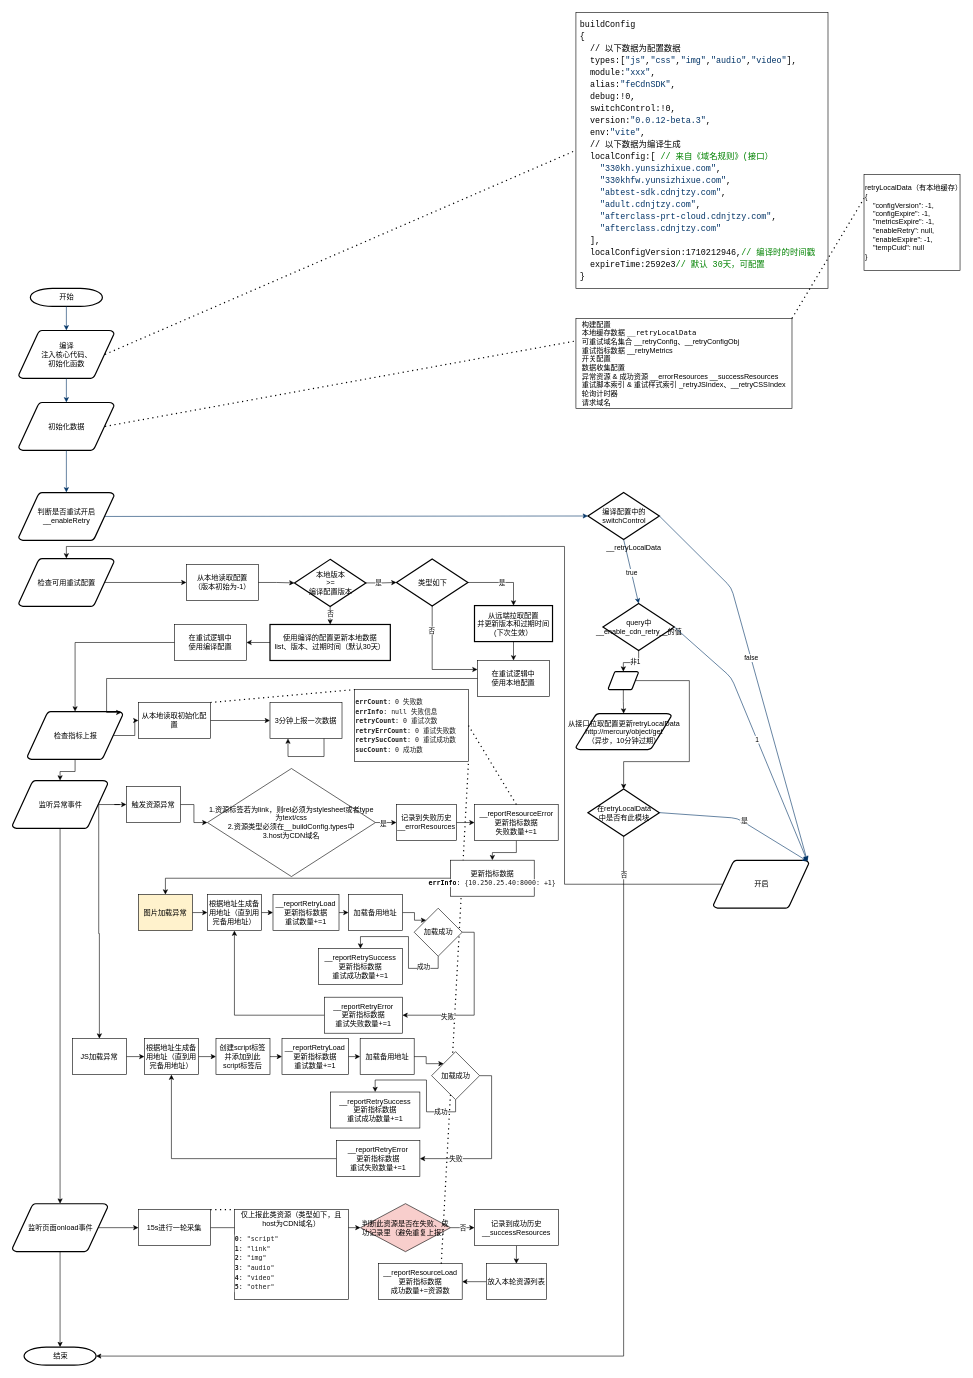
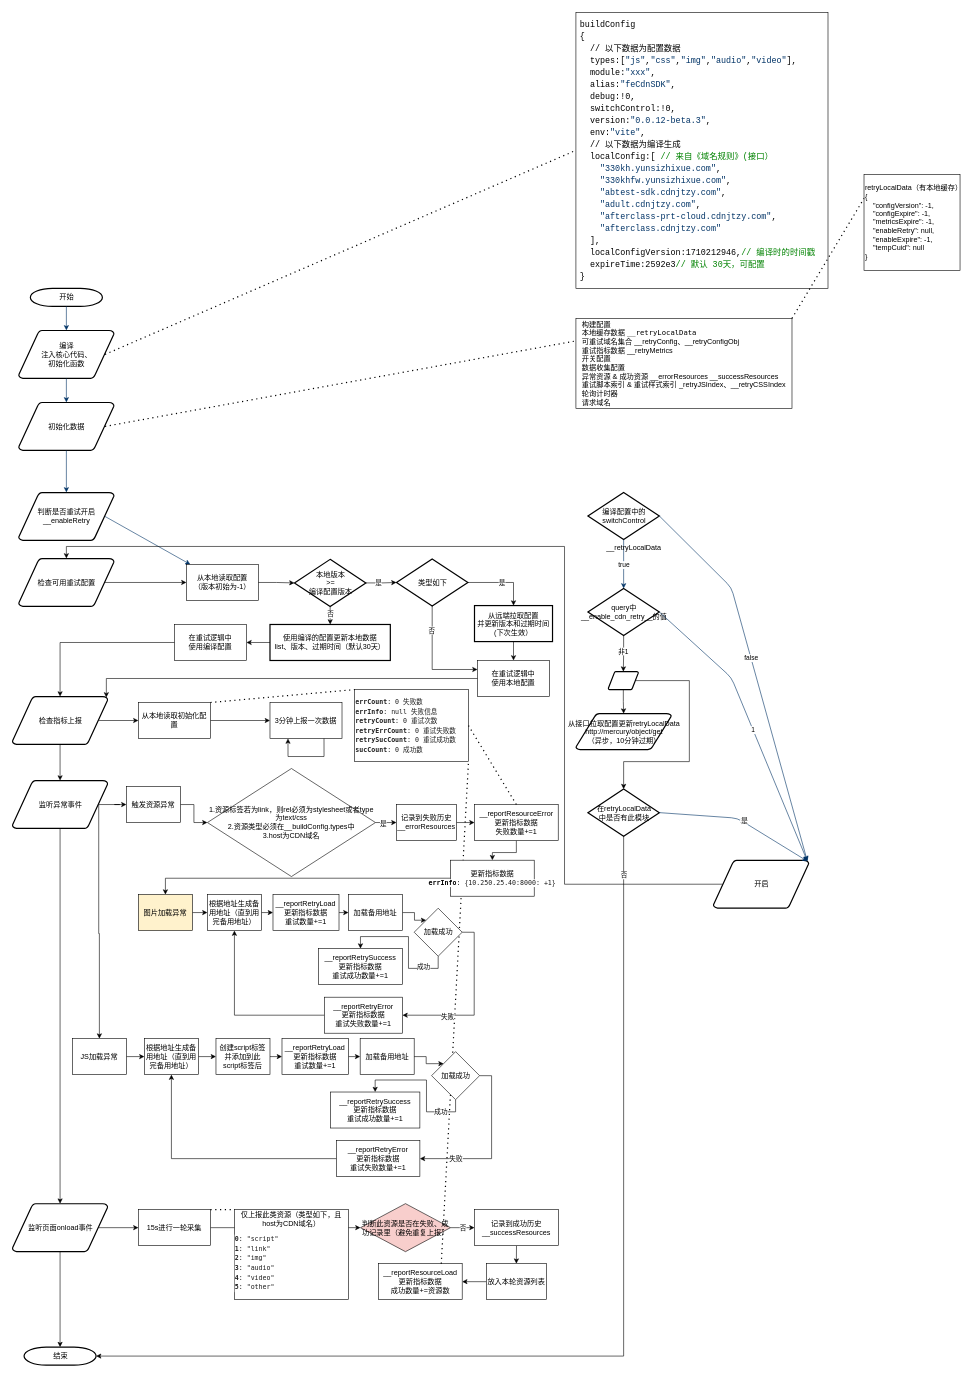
edge "判断是否重试开启 __enableRetry" -> "编译配置中的 switchControl": now "判断是否重试开启 __enableRetry" -> "从本地读取配置 （版本初始为-1）"
node "query中 __enable_cdn_retry__的值": moved (638, 627) -> (623, 612)
node "检查指标上报": moved (75, 735) -> (60, 720)
